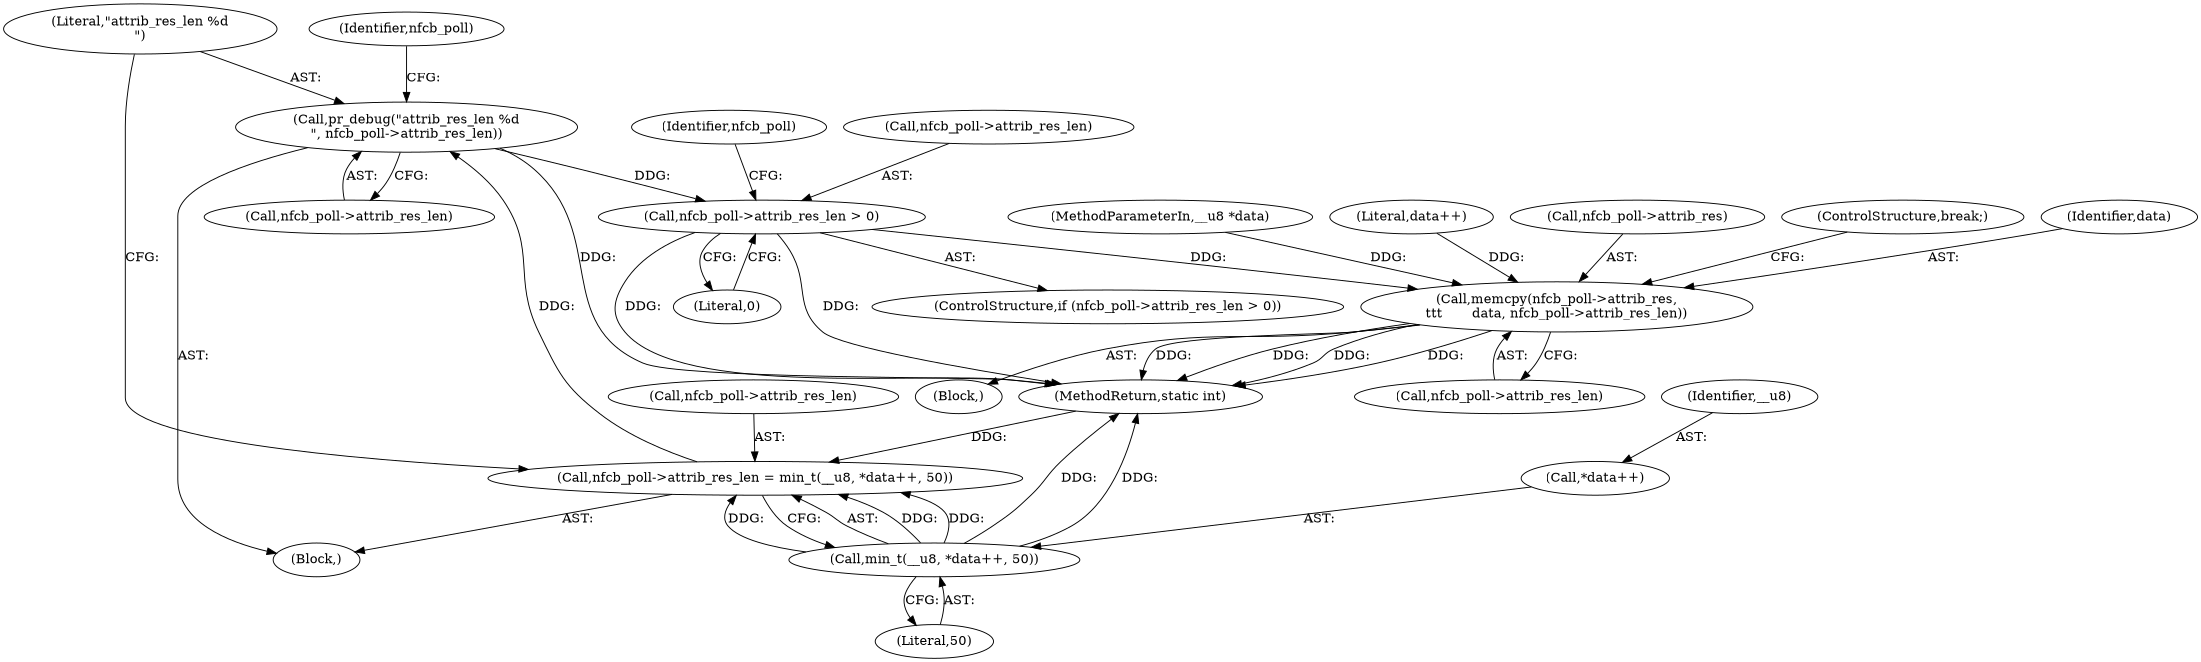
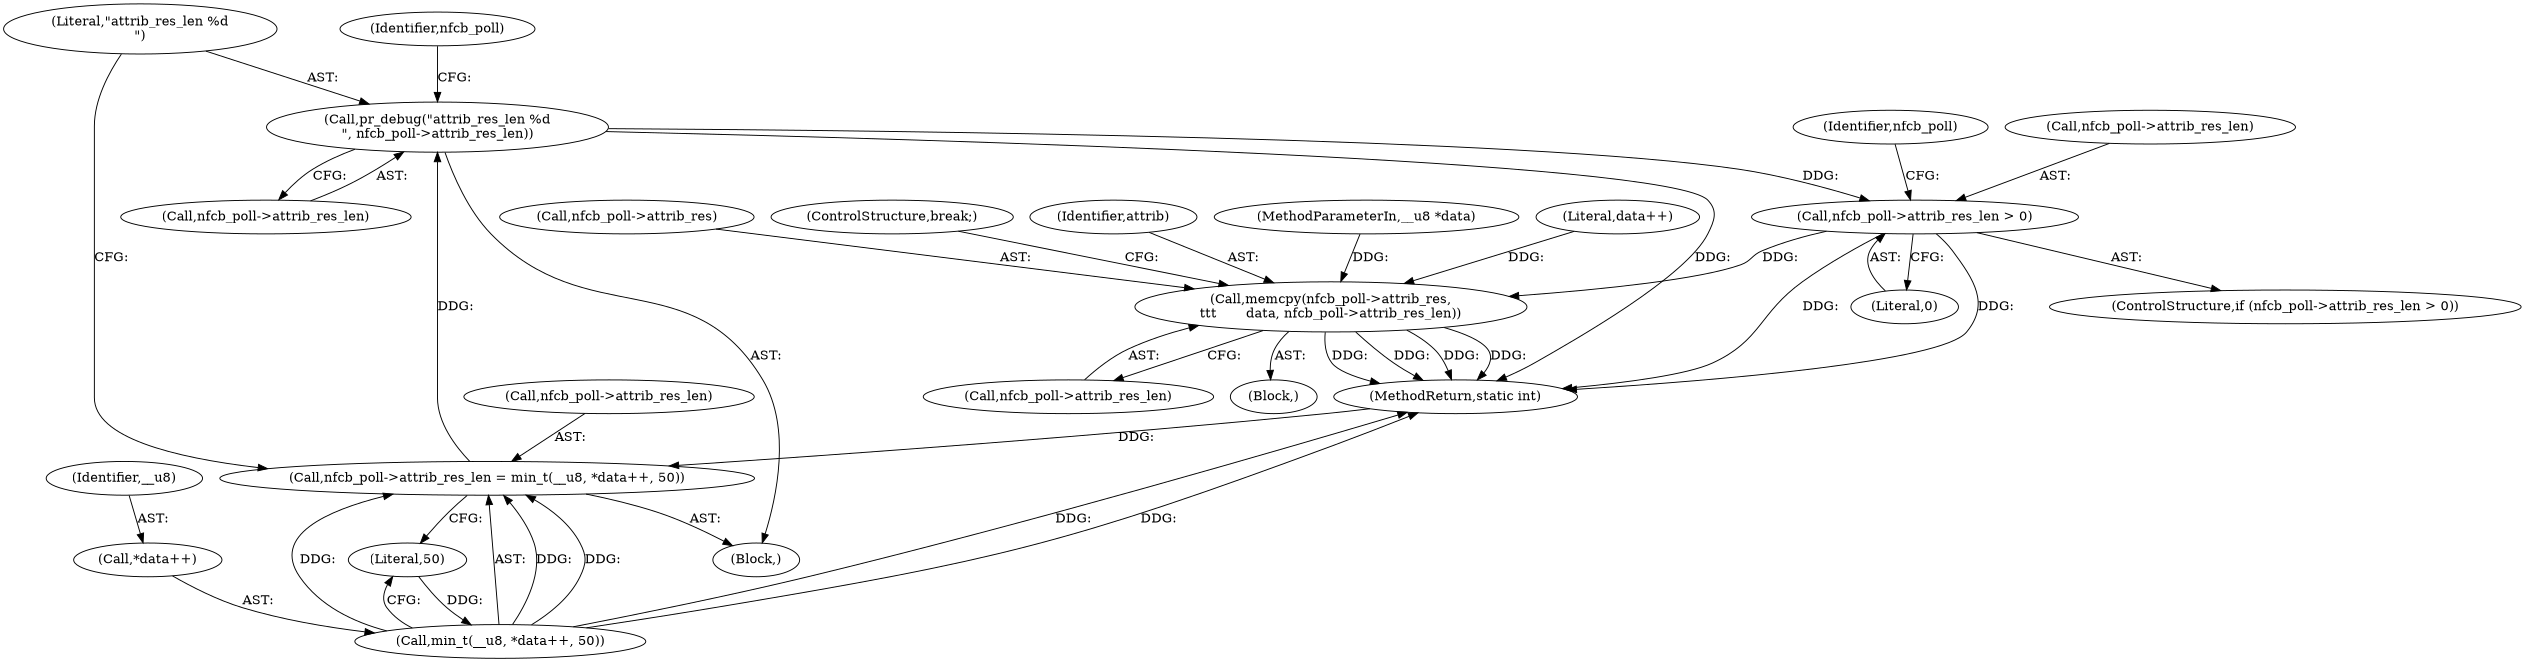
node "(Identifier,data)": label "(Identifier,data)" -> "(Identifier,attrib)"
edge "(Literal,0)" -> "(Call,nfcb_poll->attrib_res_len > 0)": label "CFG: " -> "AST: "
edge "(Call,nfcb_poll->attrib_res_len = min_t(__u8, *data++, 50))" -> "(Call,min_t(__u8, *data++, 50))": now "(Call,nfcb_poll->attrib_res_len = min_t(__u8, *data++, 50))" -> "(Literal,50)"
edge "(Literal,50)" -> "(Call,min_t(__u8, *data++, 50))": label "AST: " -> "DDG: "
